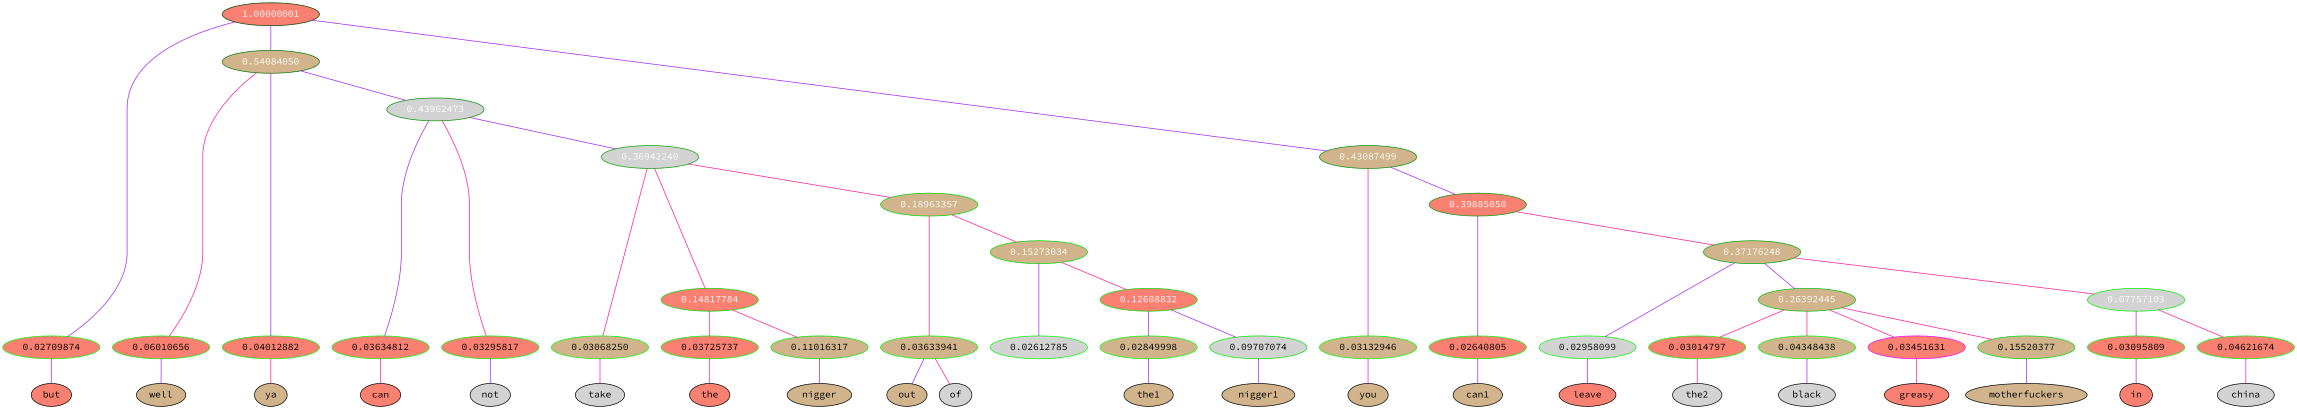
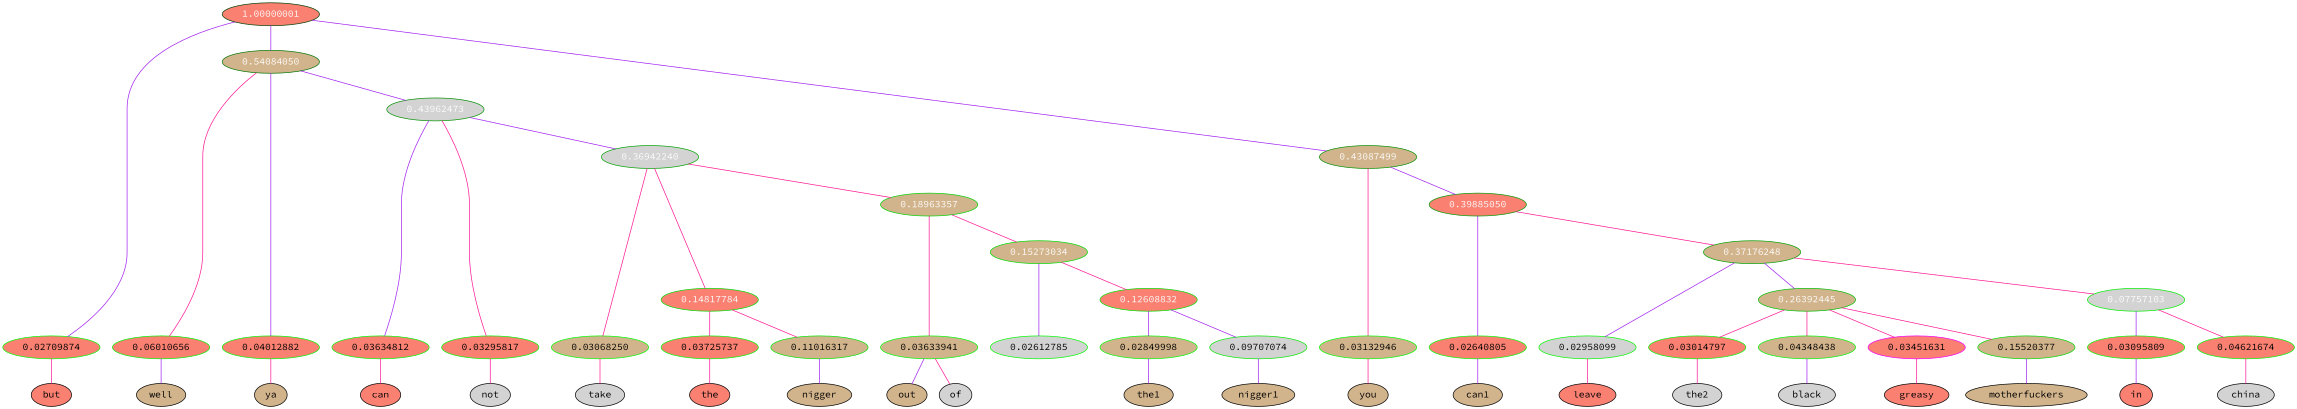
edge "0.03295817" -- "not": color purple -> deeppink
